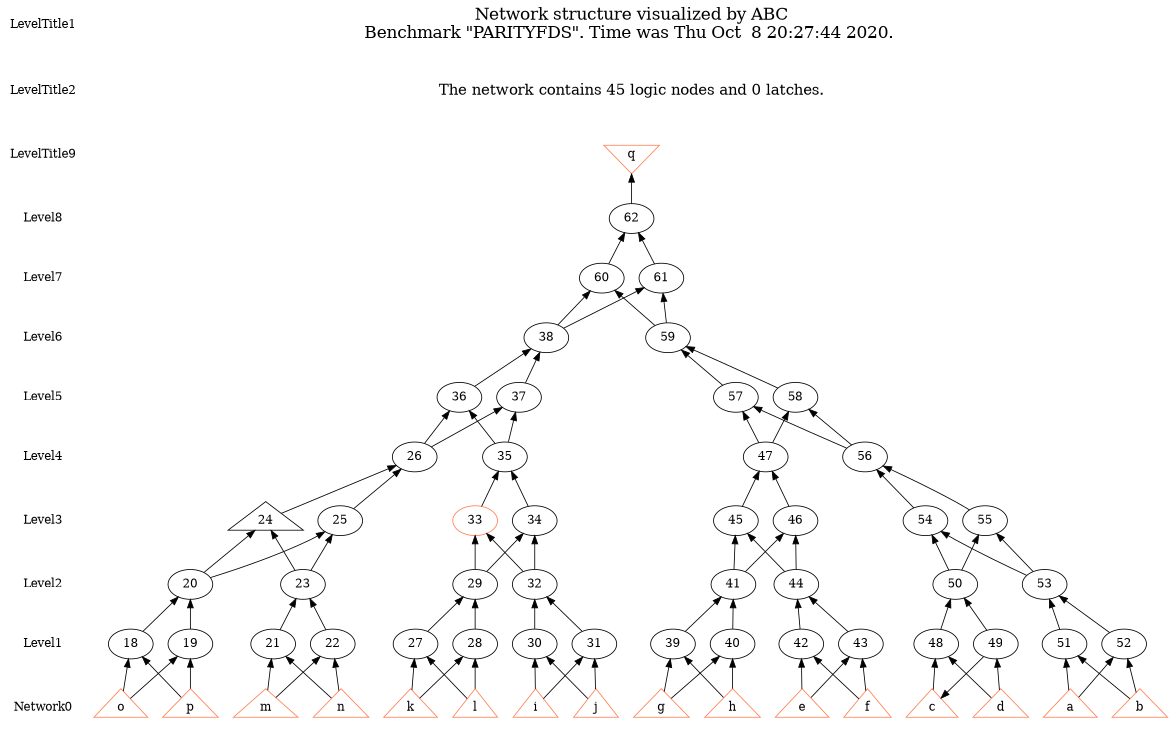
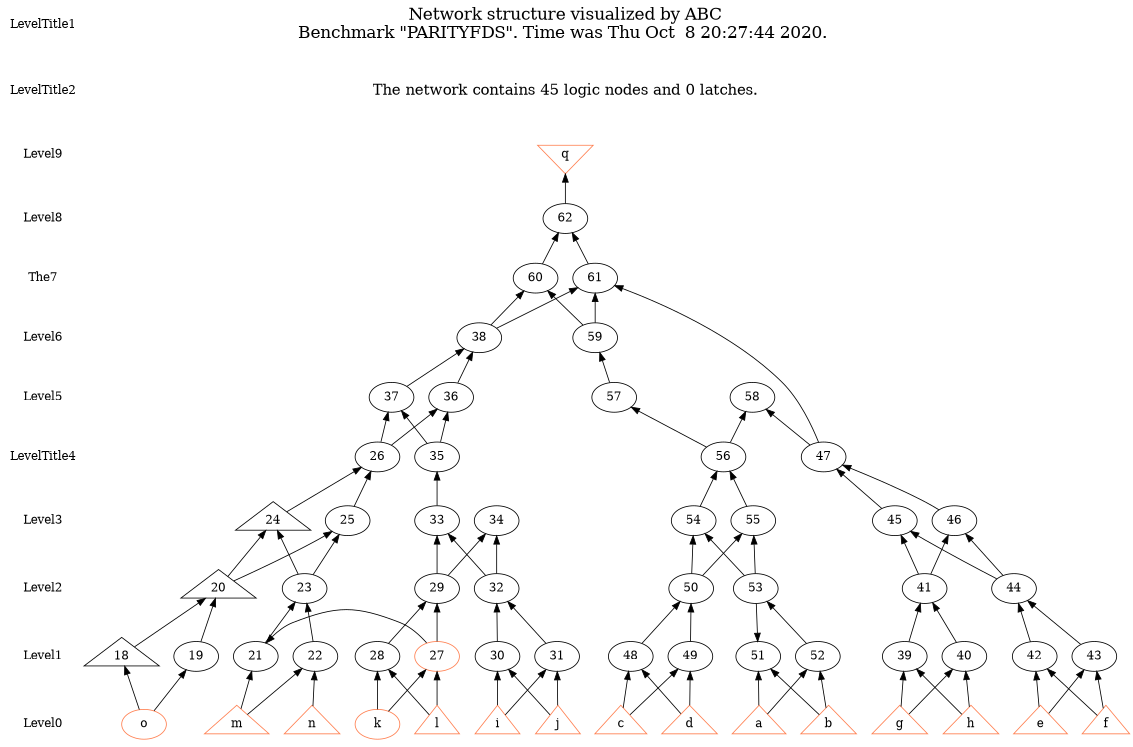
node "LevelTitle9": label "LevelTitle9" -> "Level9"
node "Level7": label "Level7" -> "The7"
edge "58" -> "59": removed
edge "47" -> "57": now "47" -> "61"
node "Level4": label "Level4" -> "LevelTitle4"
edge "34" -> "35": removed
node "33": color coral -> black
node "20": shape ellipse -> triangle
edge "51" -> "53": reversed
node "18": shape ellipse -> triangle
node "27": color black -> coral
edge "49" -> "c": reversed
edge "n" -> "21": now "27" -> "21"
node "Network0": label "Network0" -> "Level0"
node "o": shape triangle -> ellipse
node "p": removed
node "k": shape triangle -> ellipse
